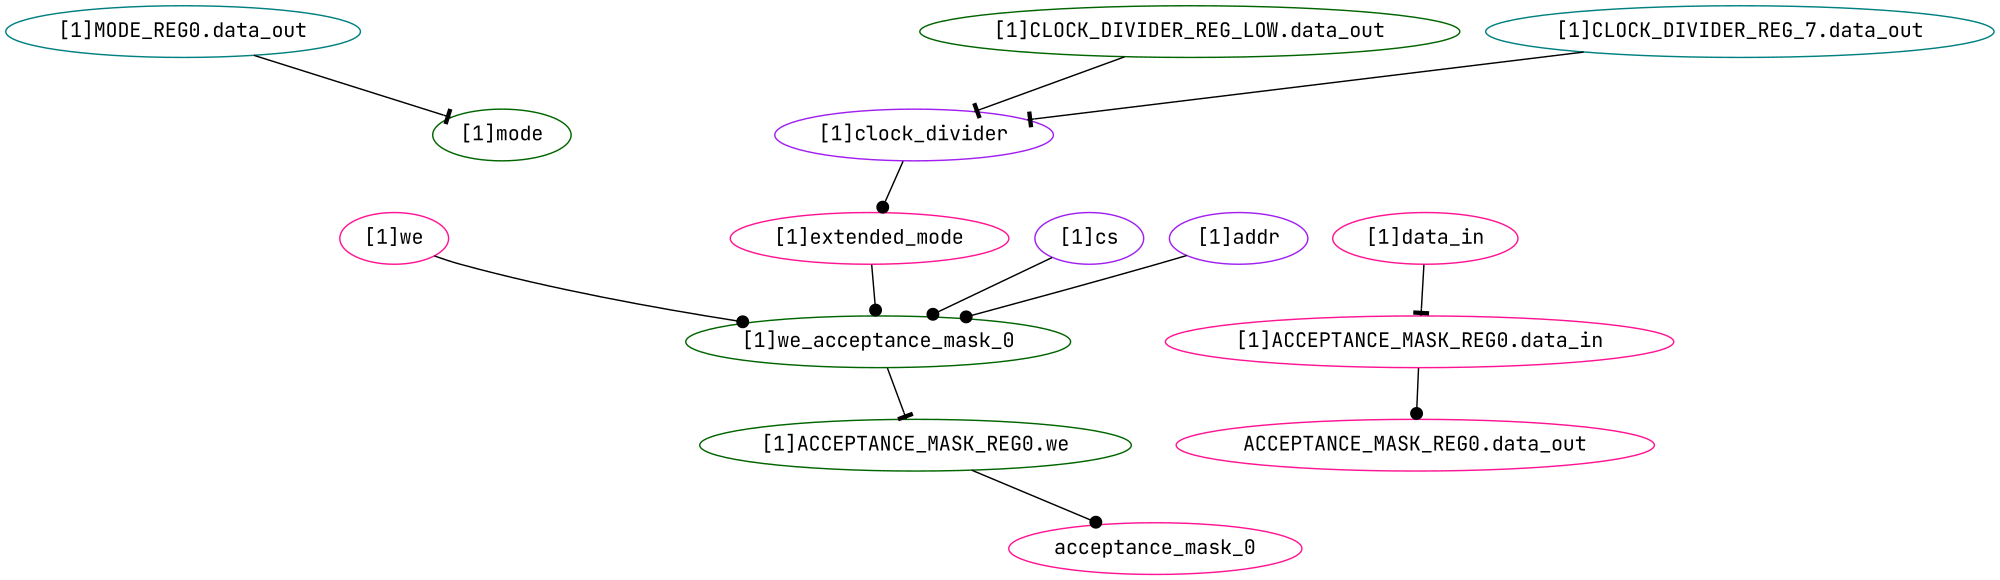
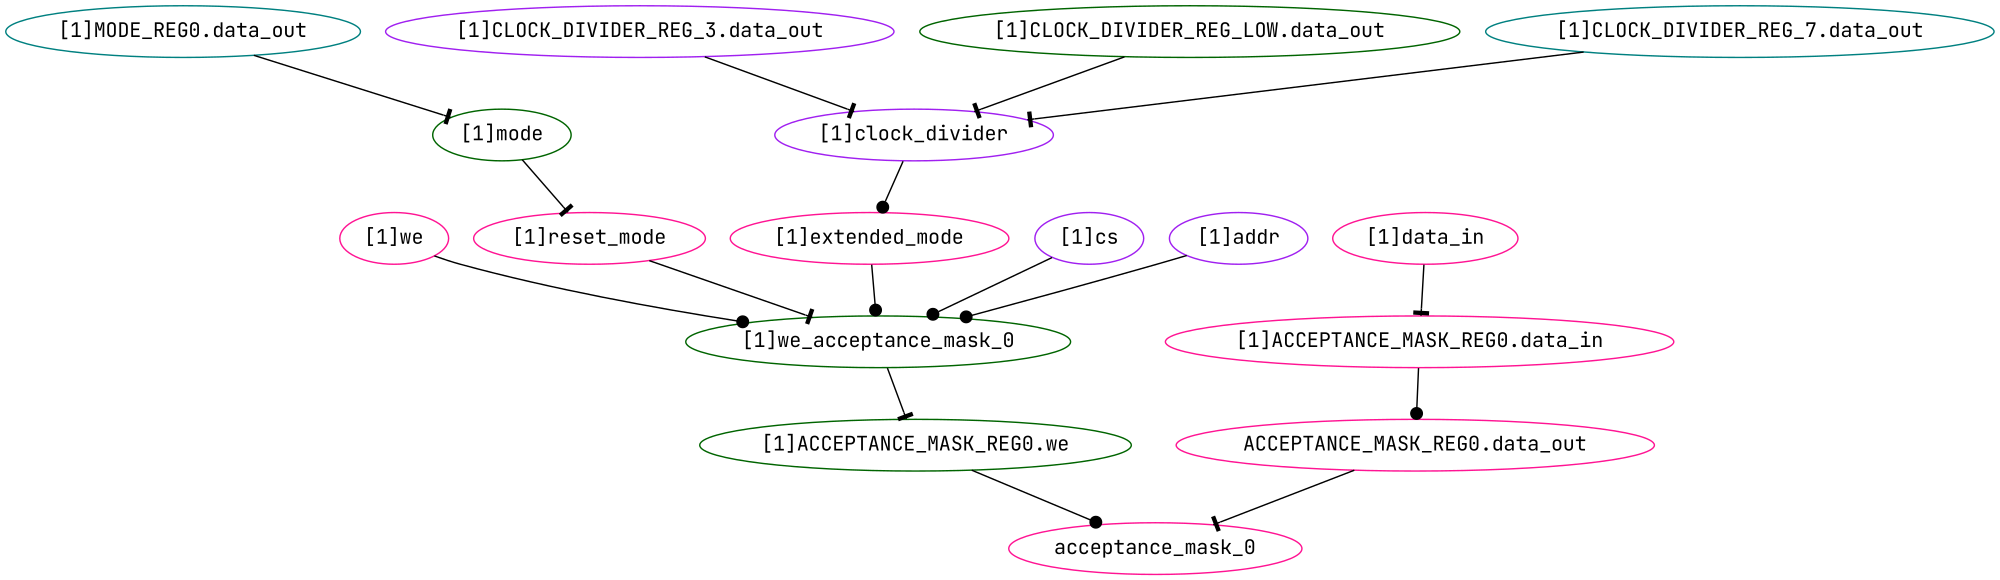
node "[1]CLOCK_DIVIDER_REG_3.data_out": added
node "[1]reset_mode": added
edge "ACCEPTANCE_MASK_REG0.data_out" -> "acceptance_mask_0": added
